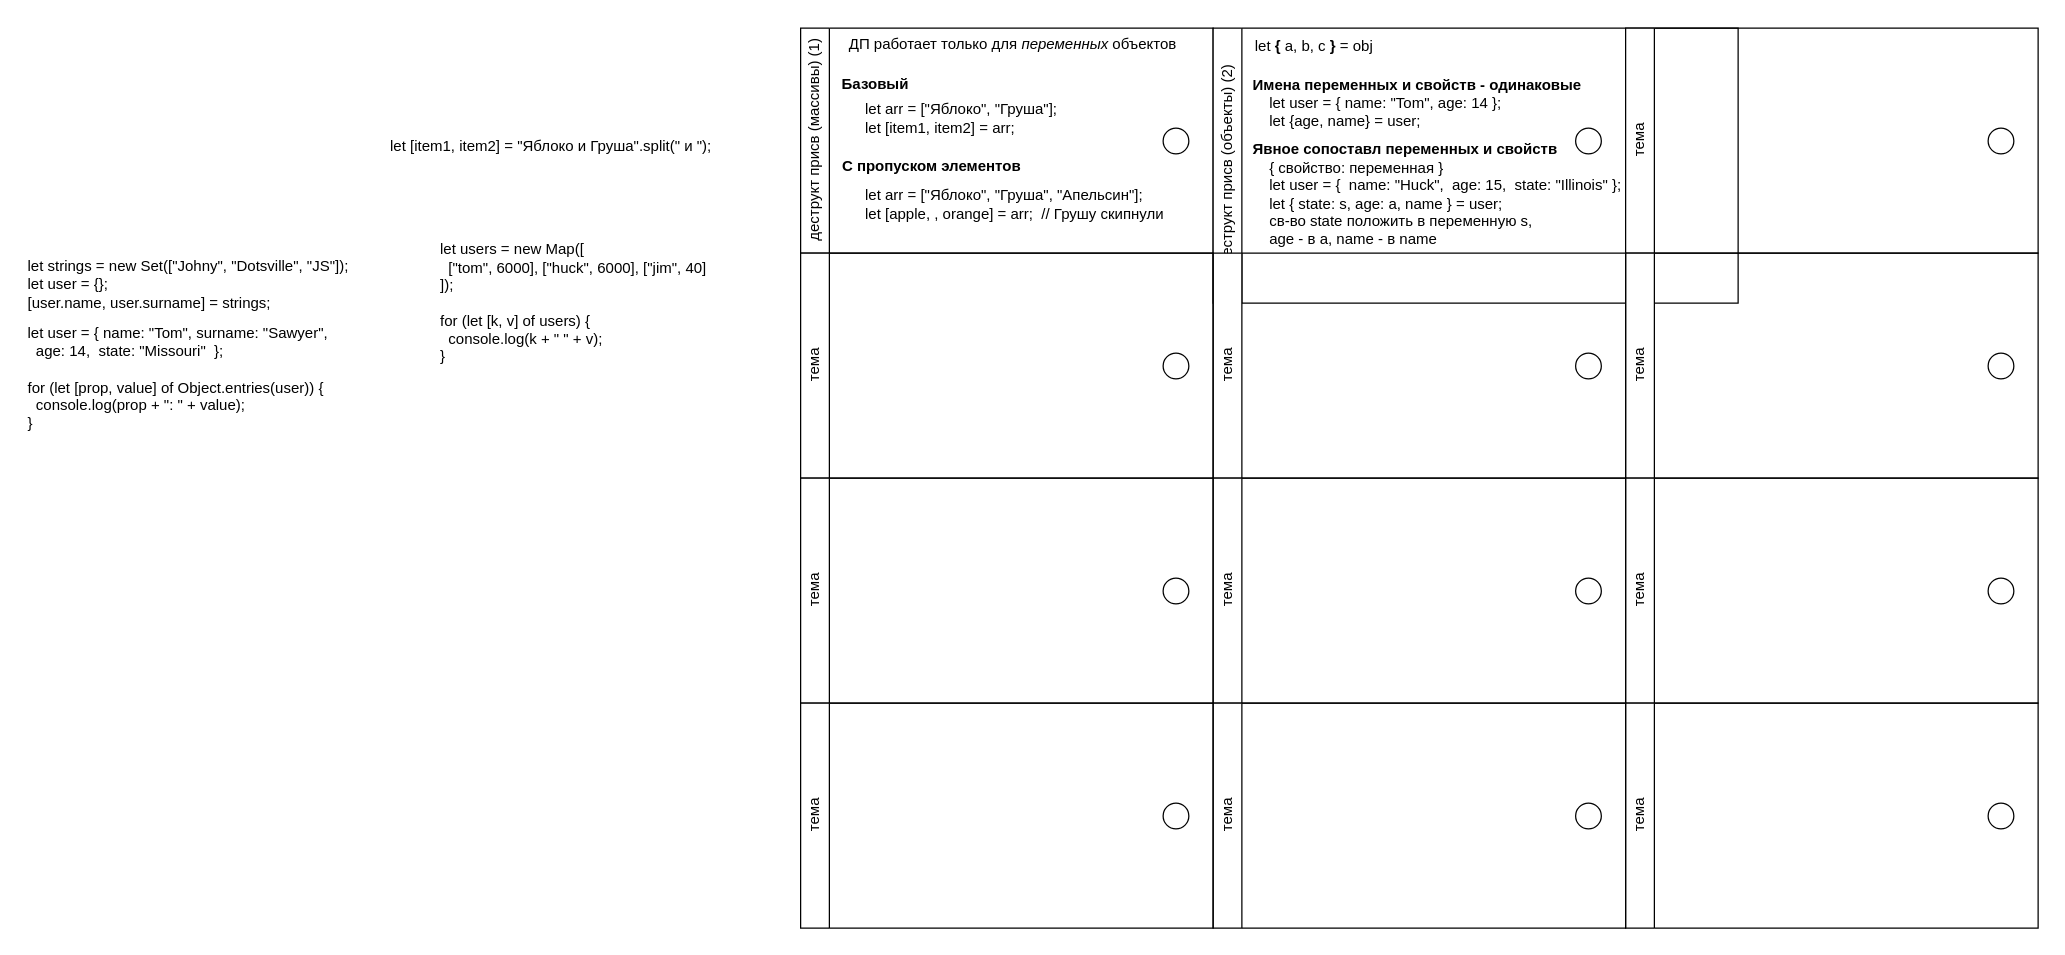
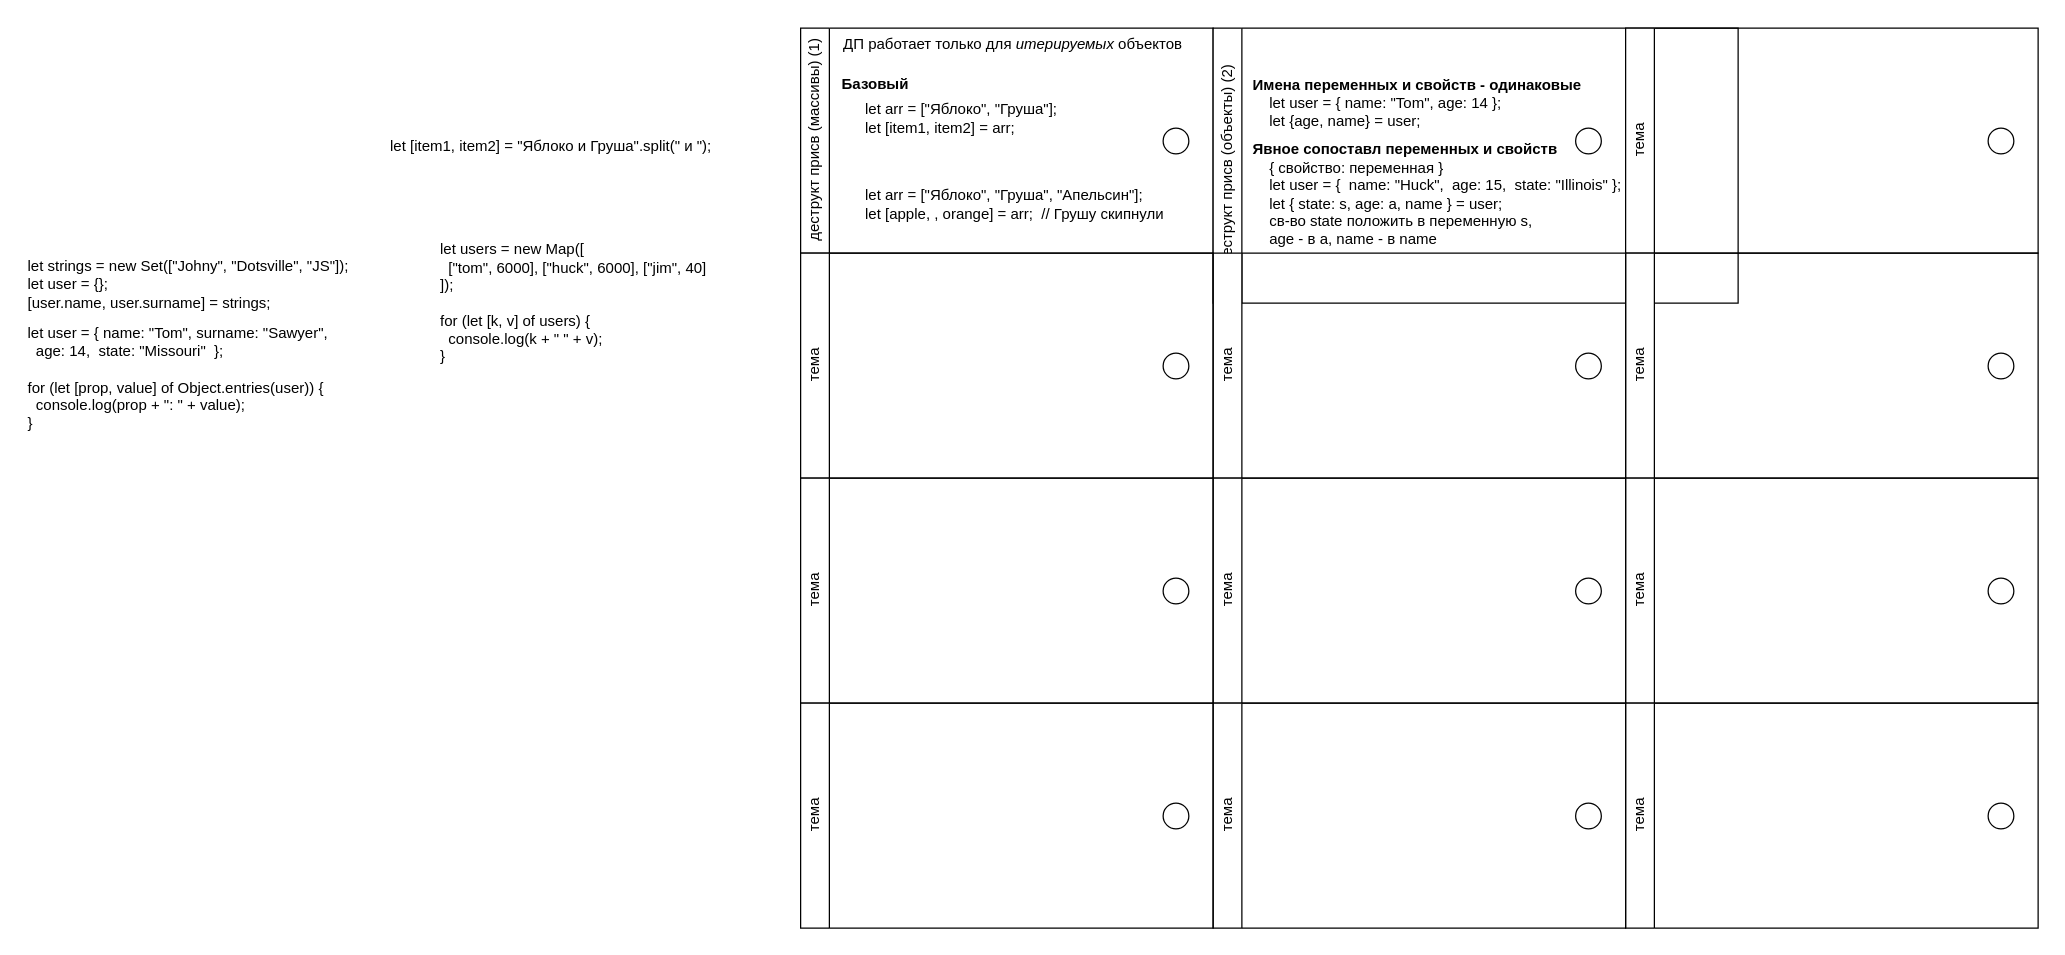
node "ДП работает только для переменных объектов": label "ДП работает только для переменных объектов" -> "ДП работает только для итерируемых объектов"
node "let { a, b, c } = obj": removed
node "С пропуском элементов": removed
